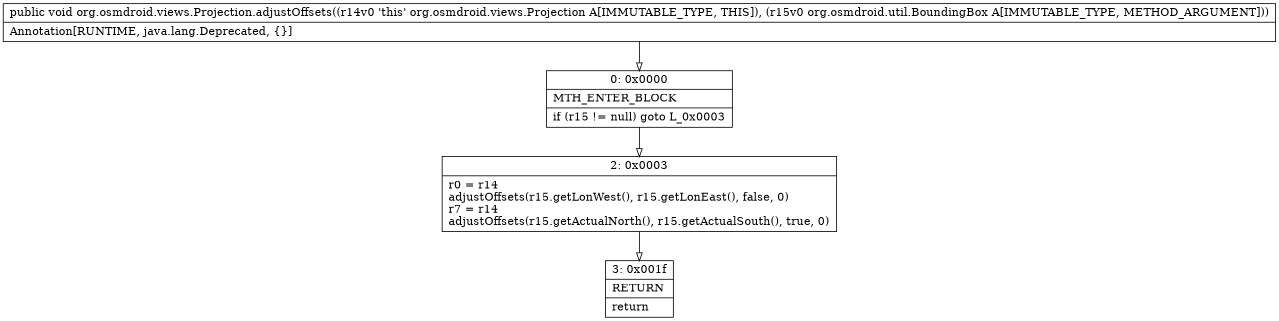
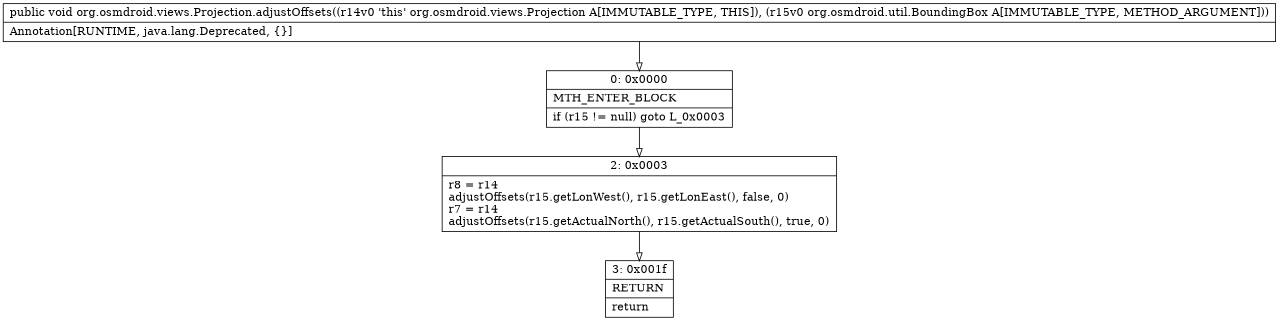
node "2: 0x0003": text "r0 = r14" -> "r8 = r14"
